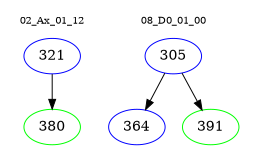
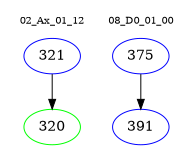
node "305": label "305" -> "375"
node "380": label "380" -> "320"
node "364": removed
node "391": color green -> blue
